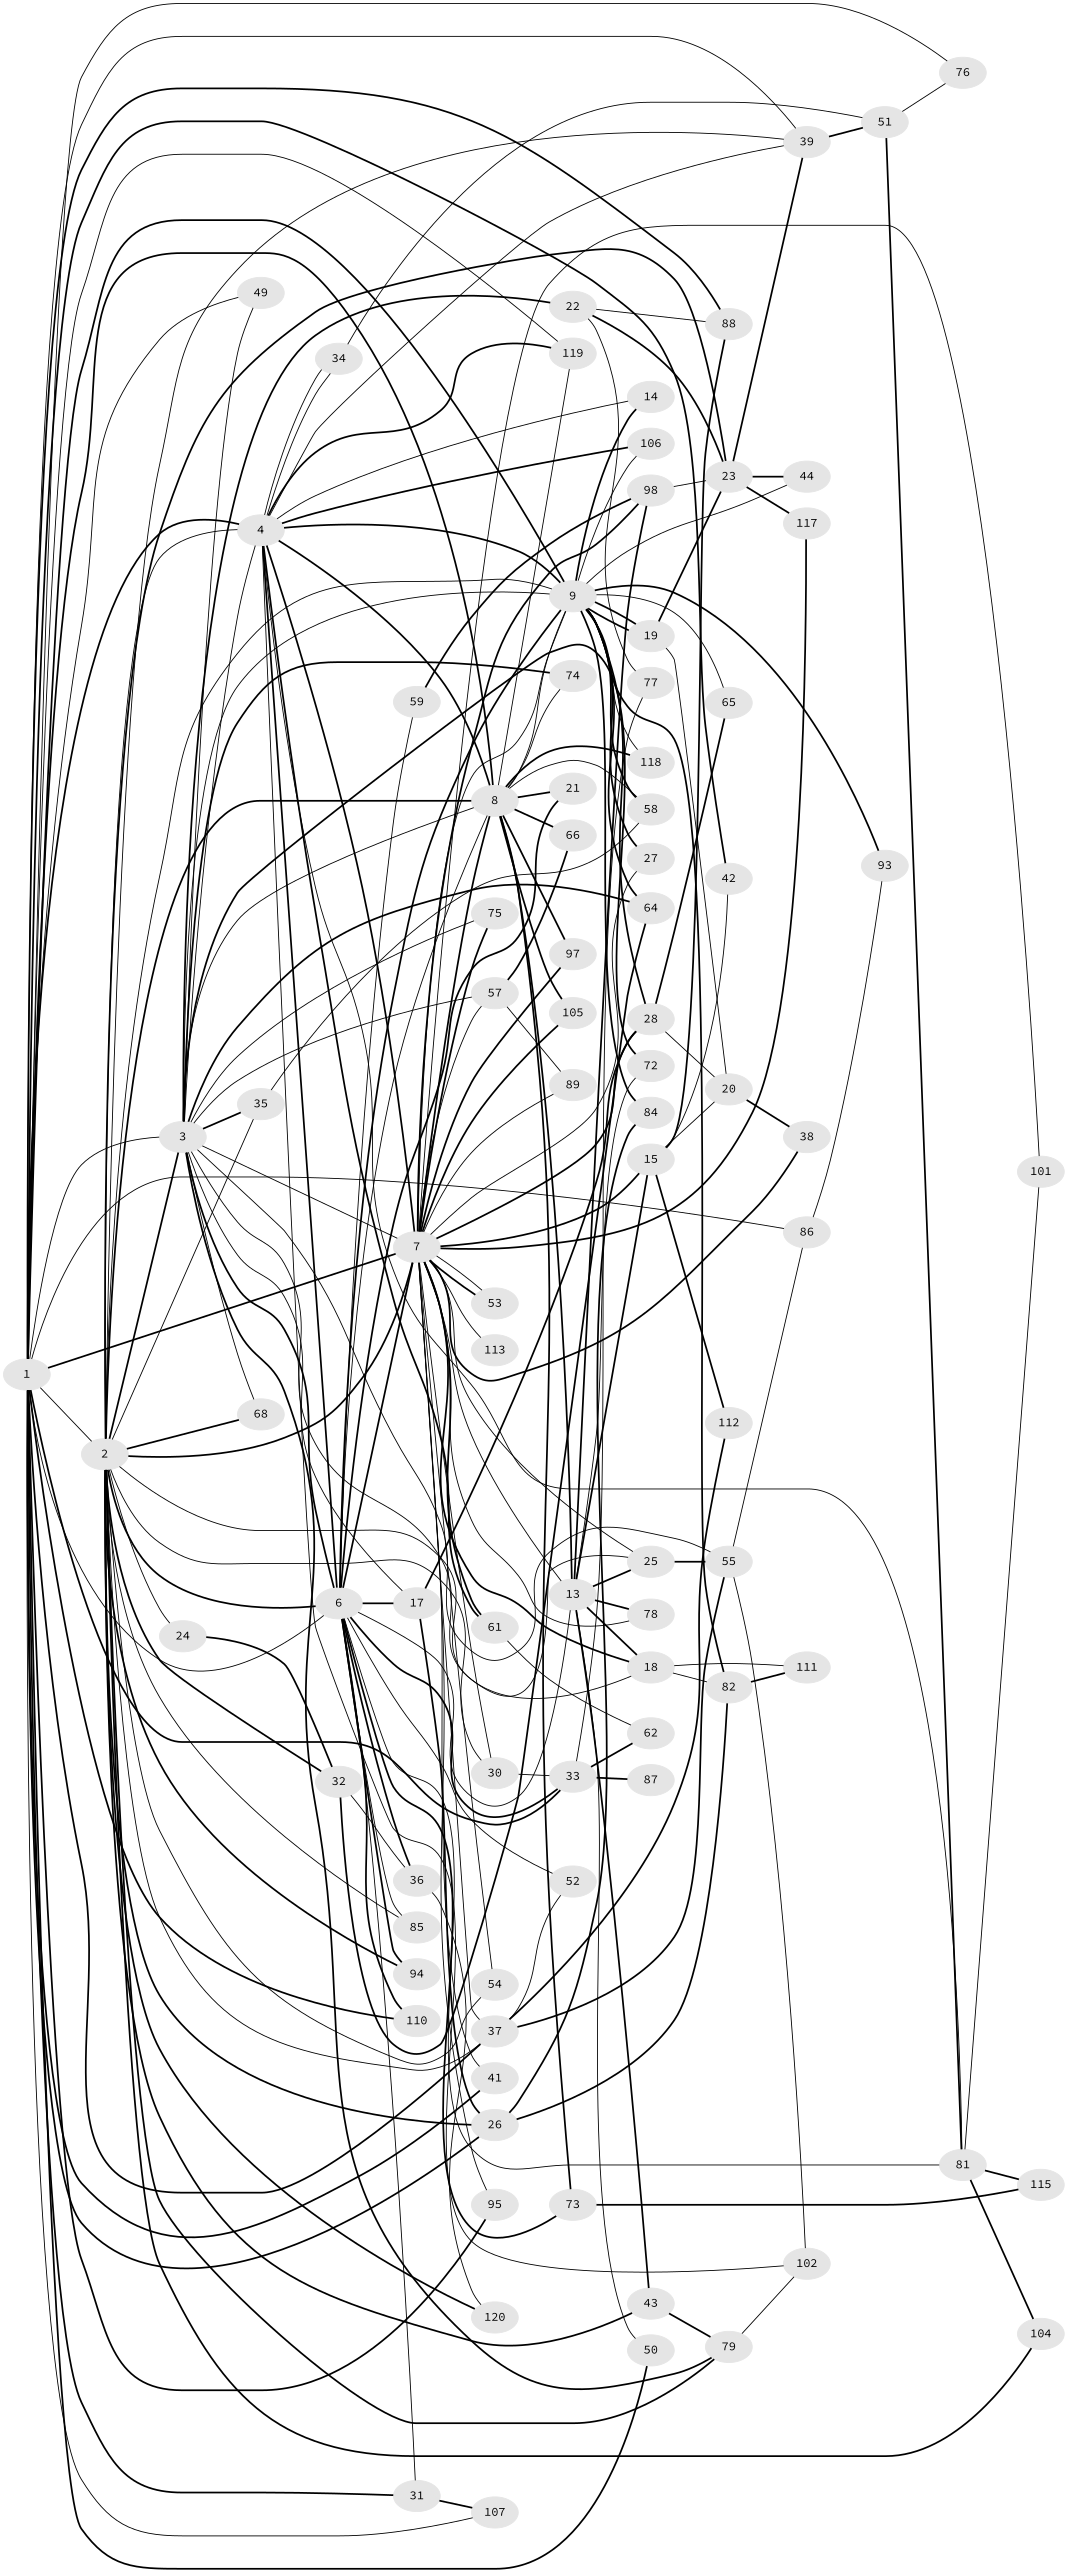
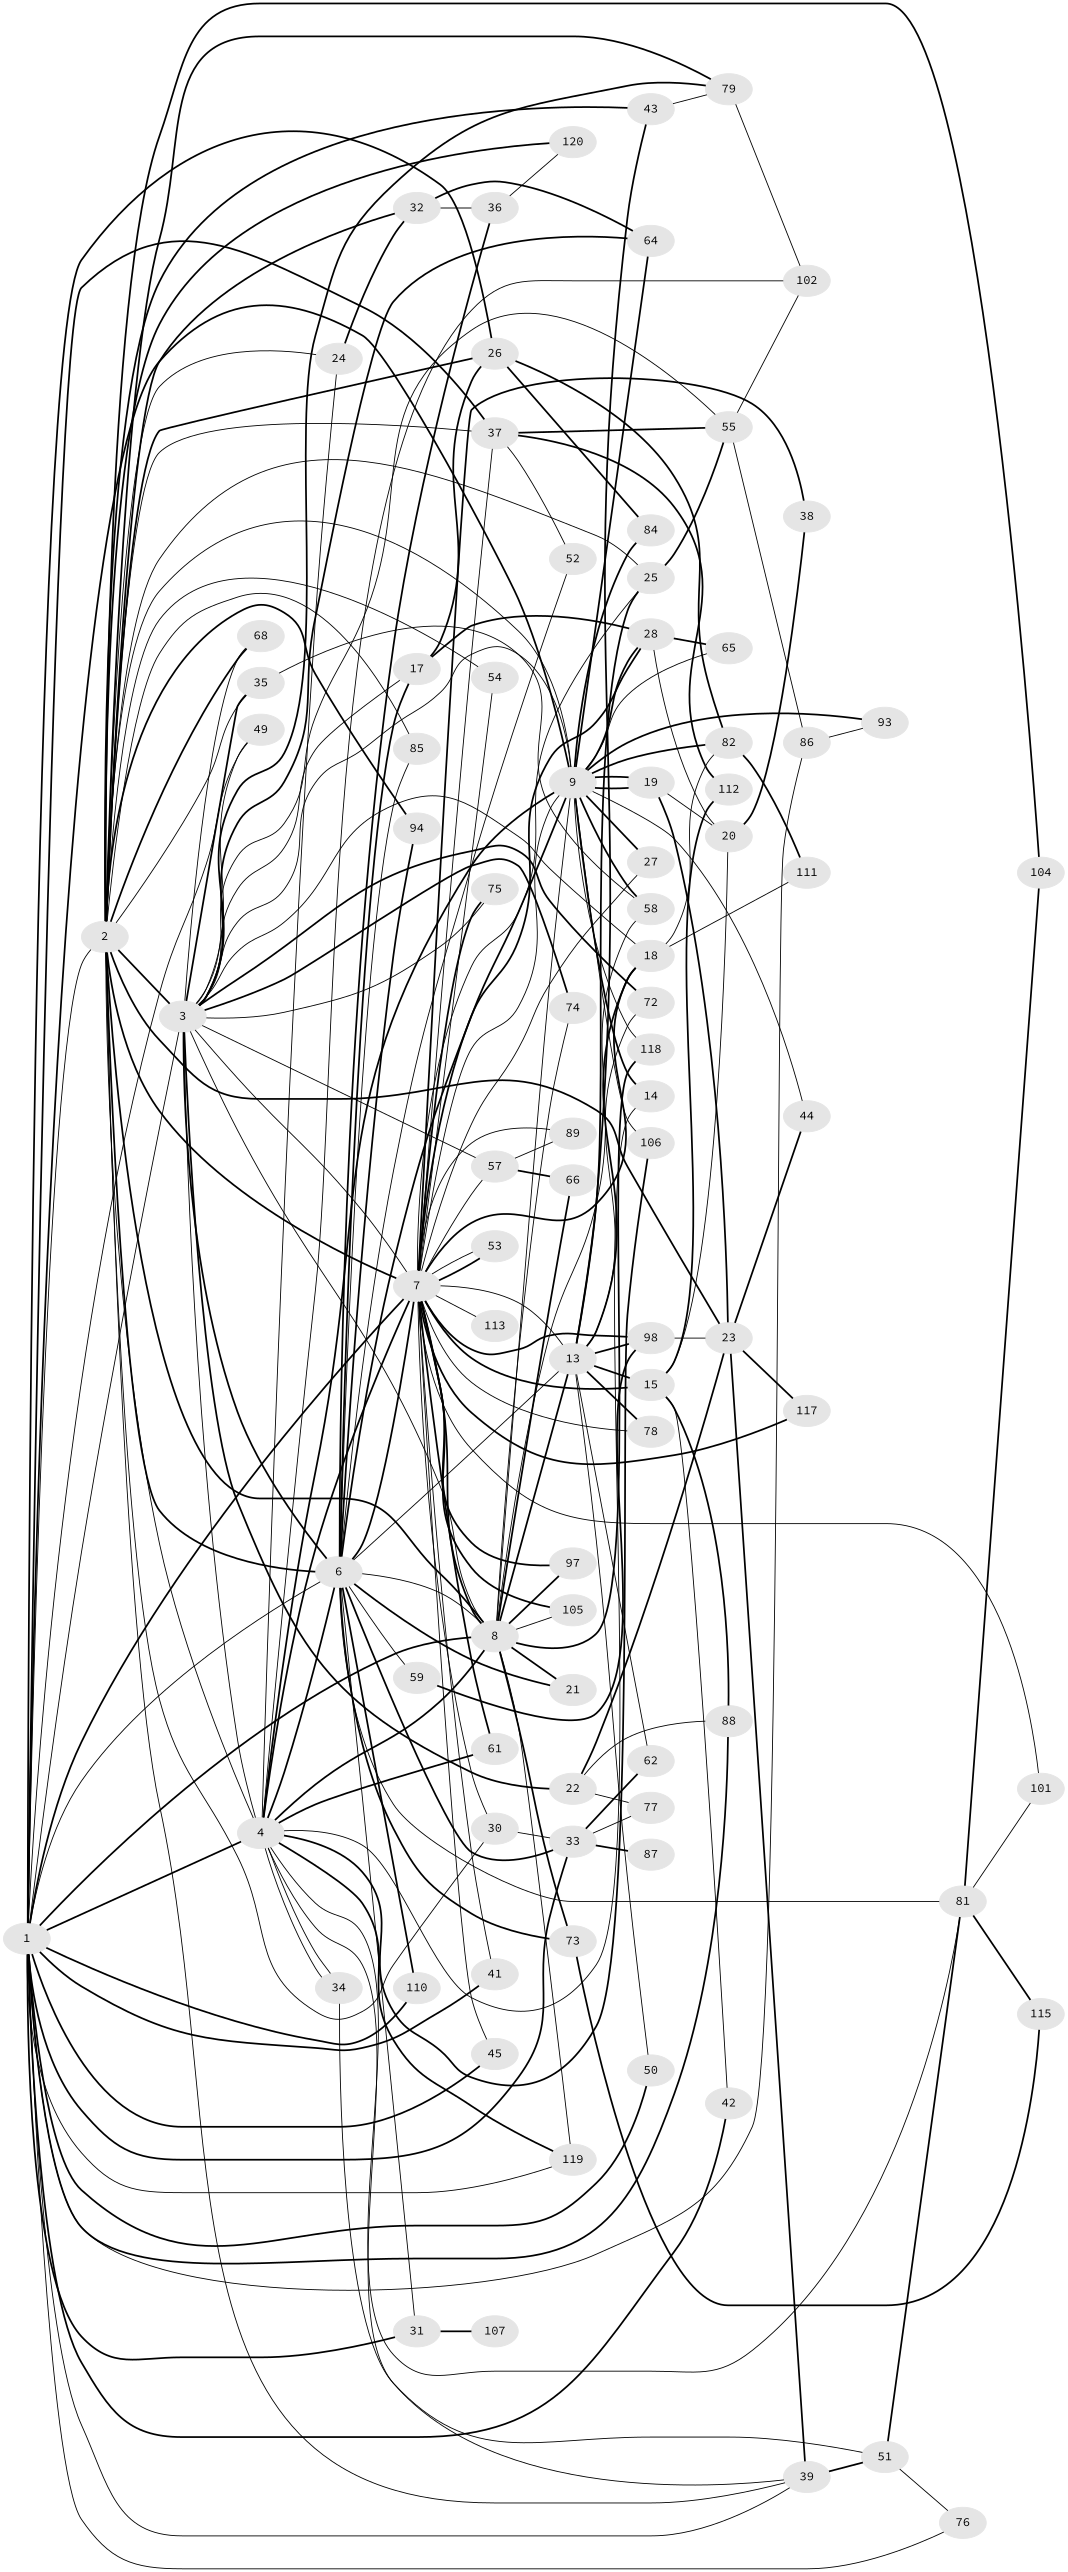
edge "8" -- "105": style bold -> solid
edge "24" -- "4": added
edge "61" -- "62": now "13" -- "62"
edge "1" -- "107": removed
node "95": label "95" -> "45"
edge "43" -- "79": style bold -> solid
